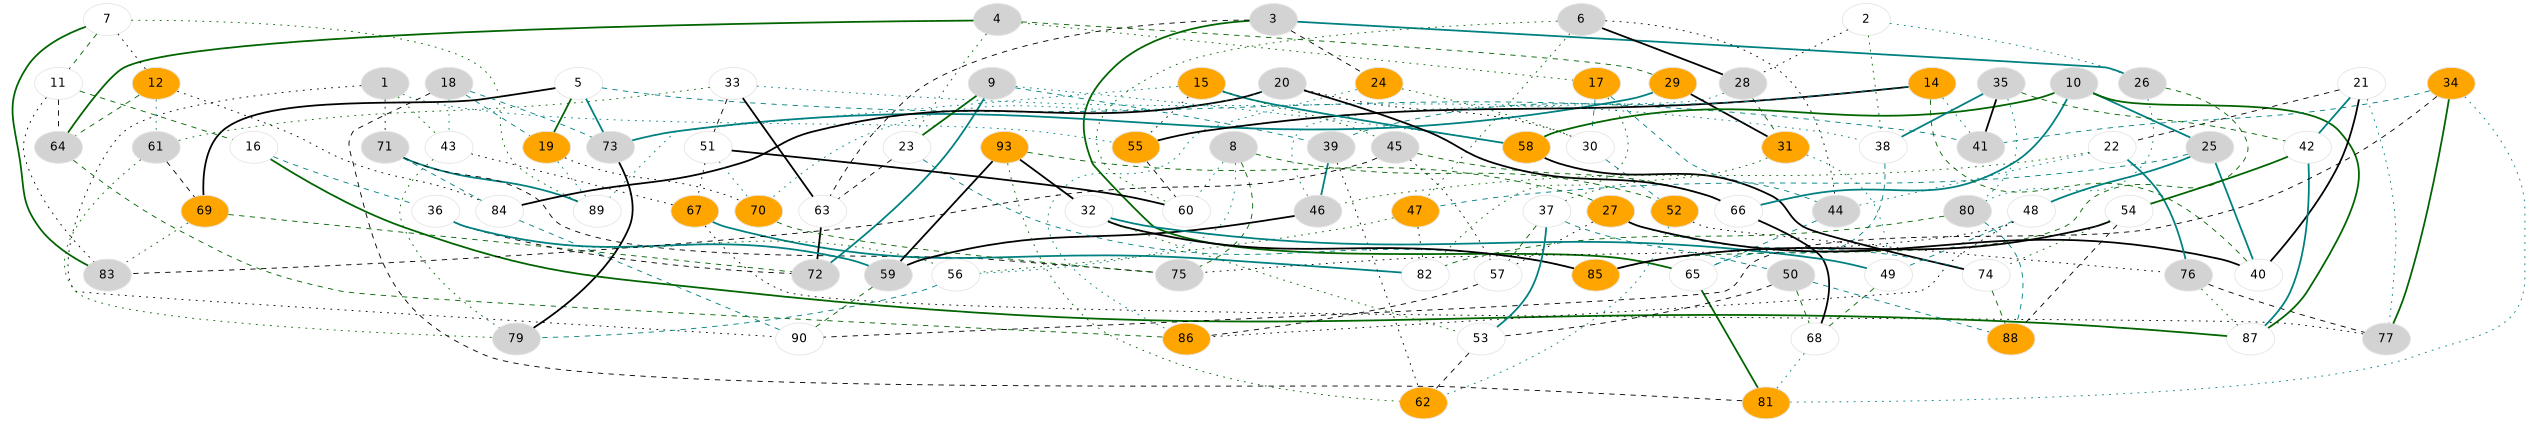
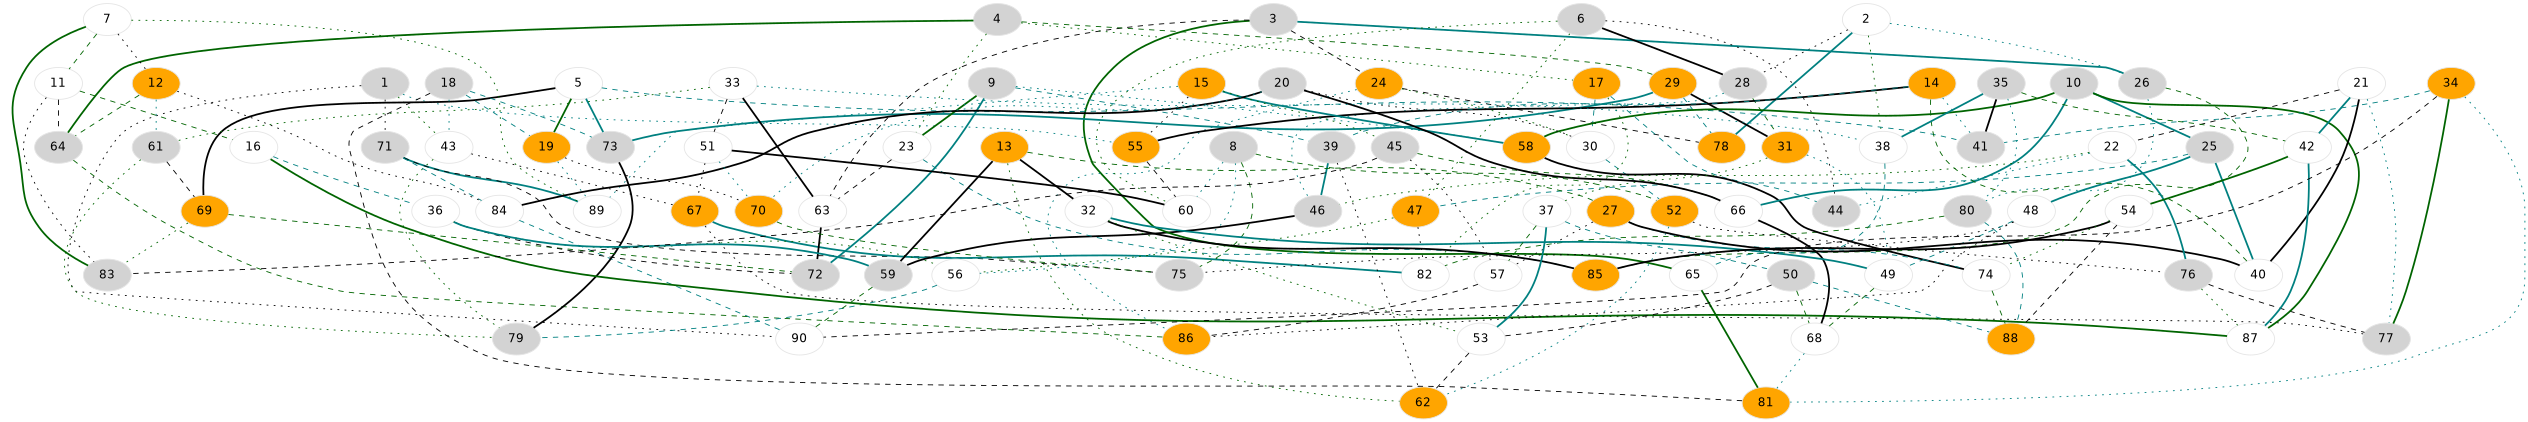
node "93": label "93" -> "13"
node "78": added
edge "44" -- "65": removed
